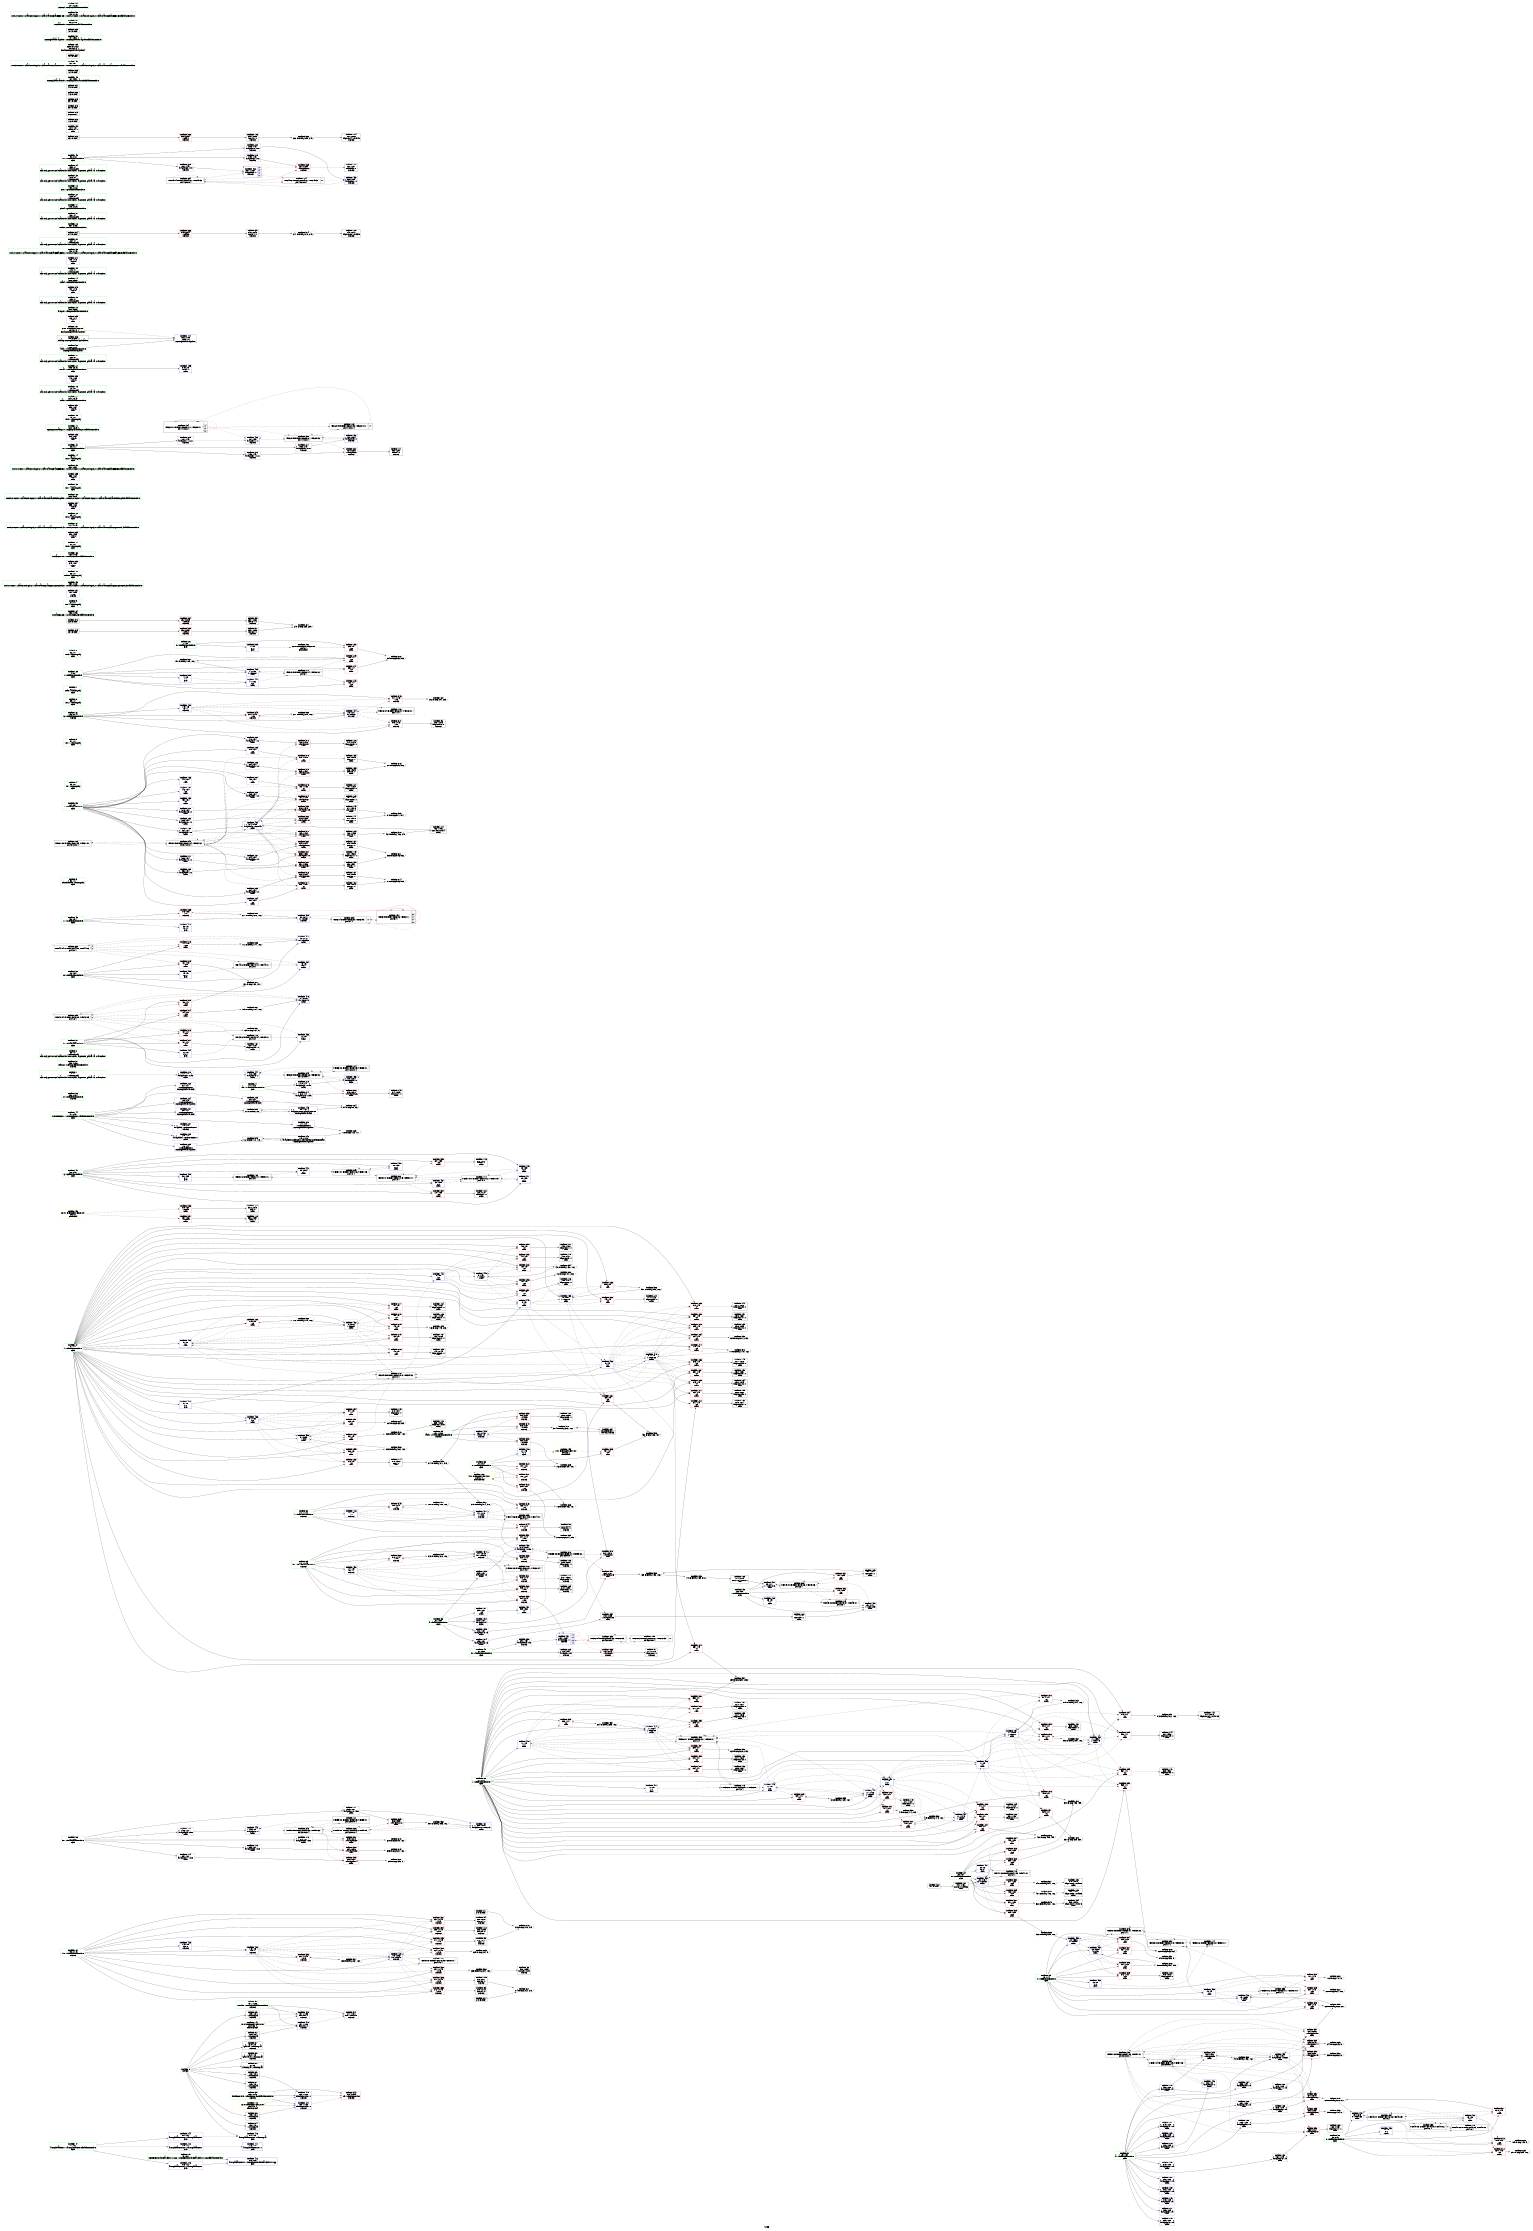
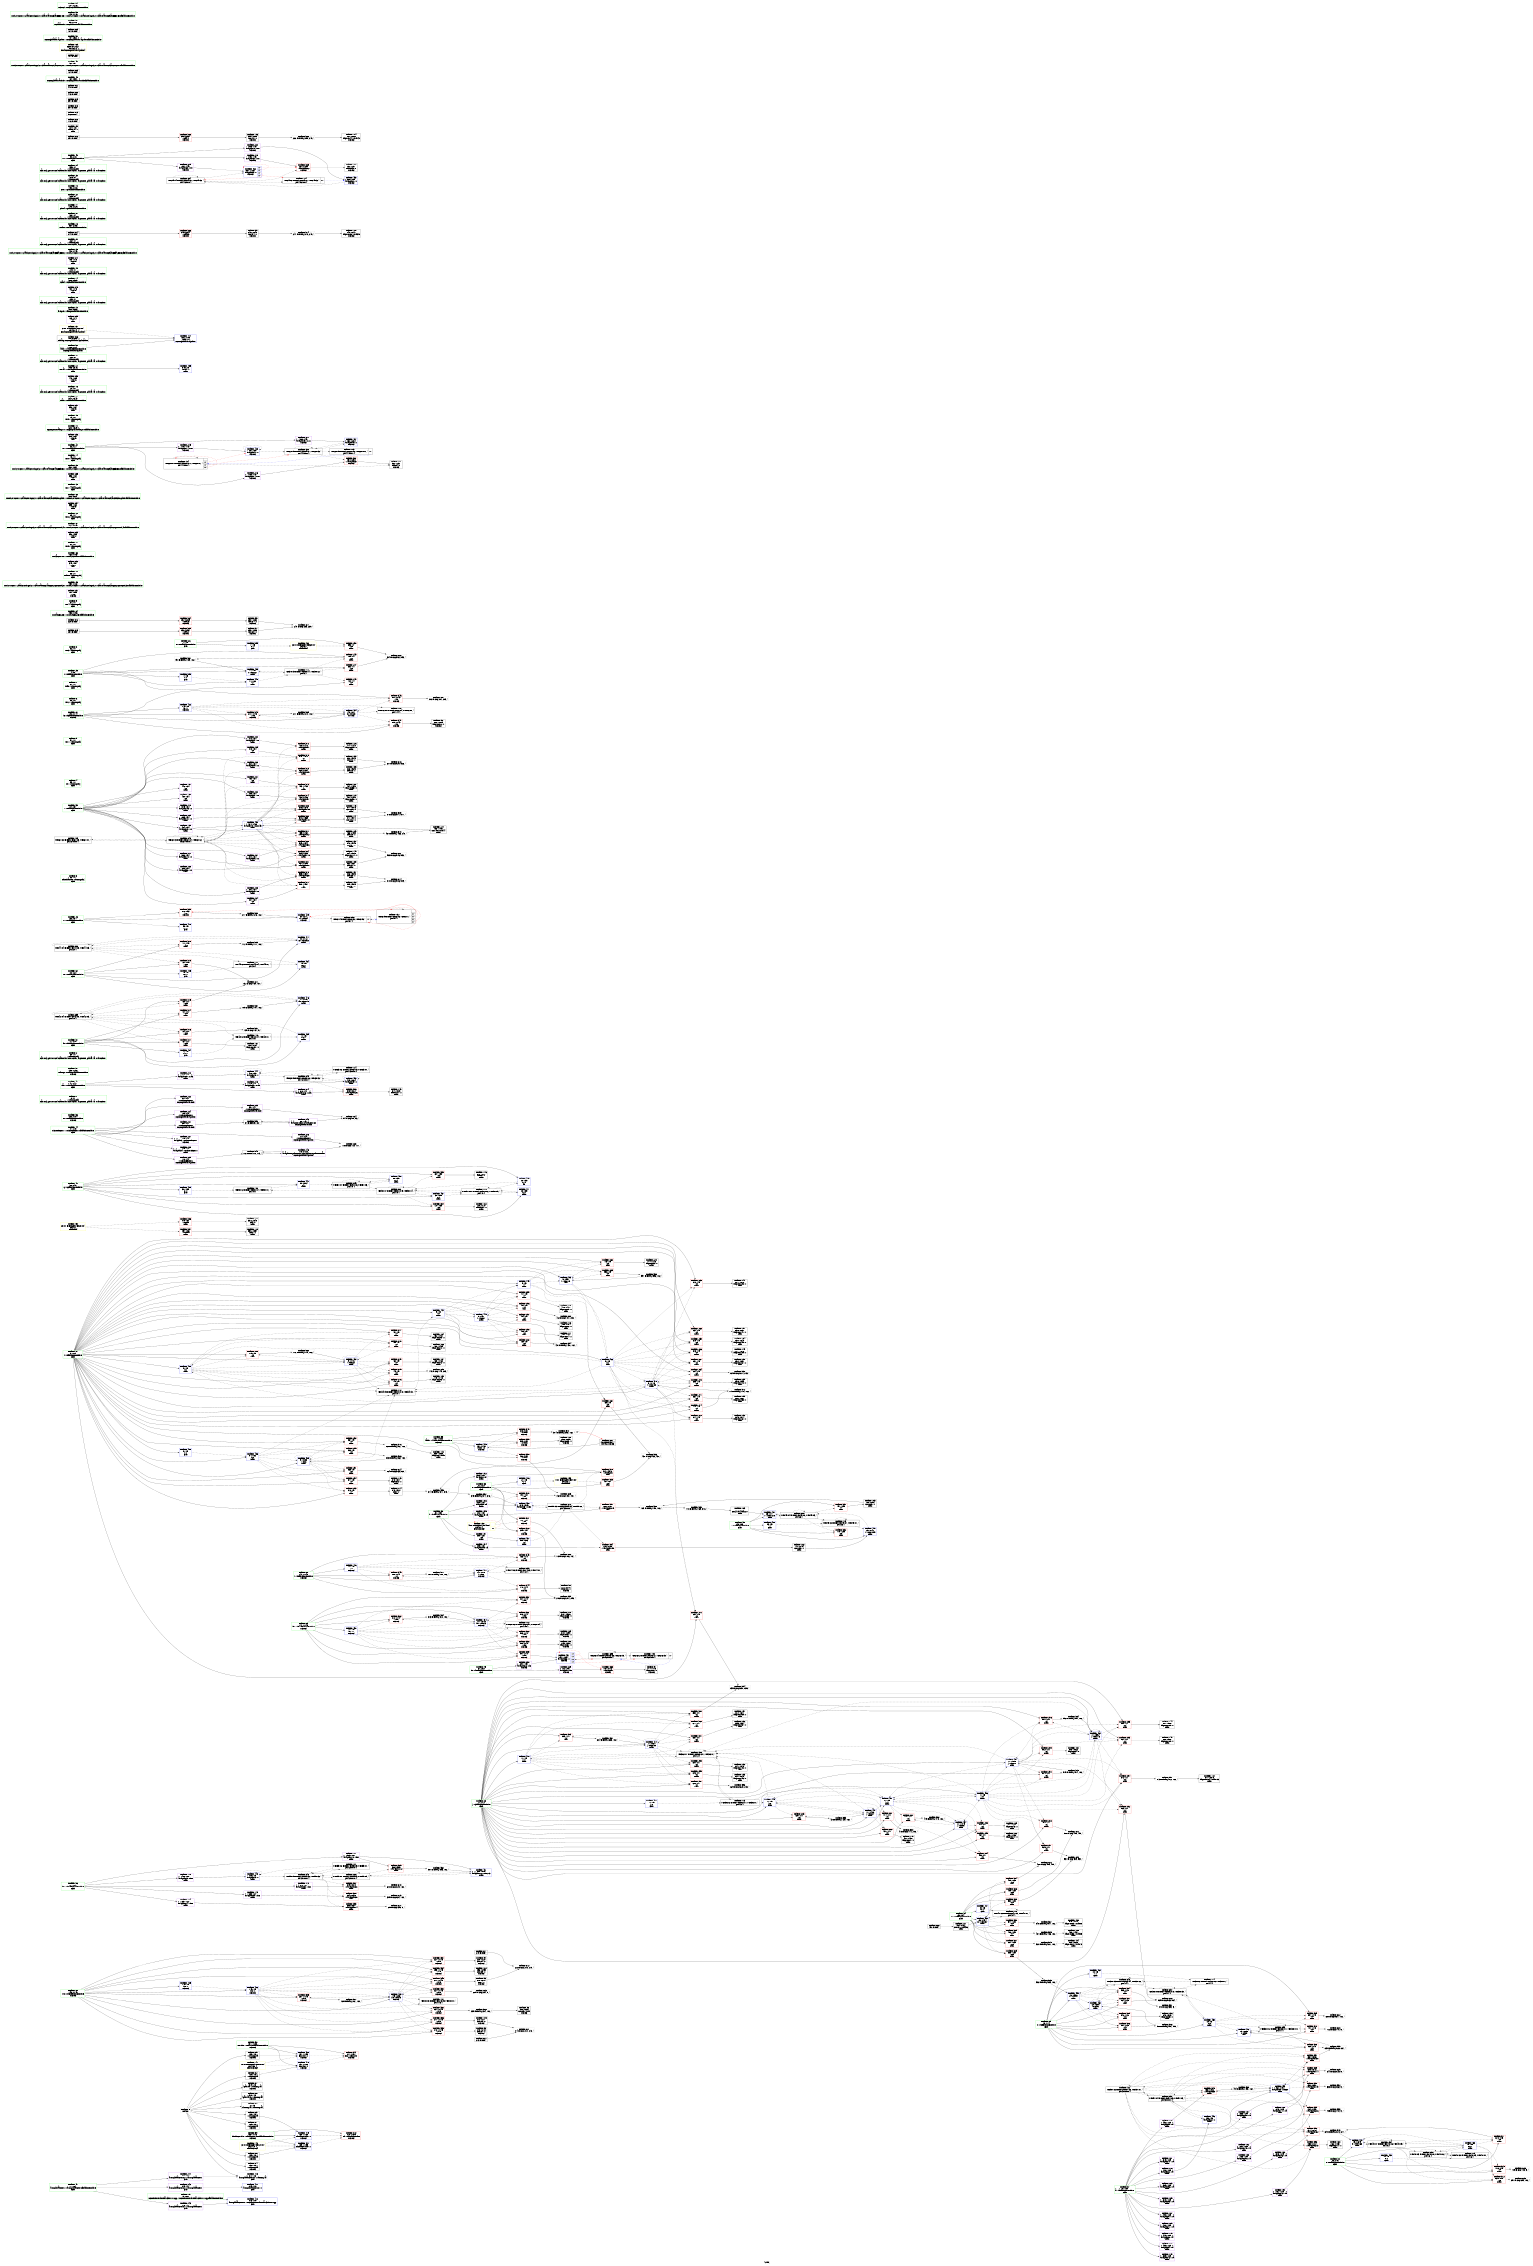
edge "NodeID: 734" -> "NodeID: 703": now "NodeID: 734" -> "NodeID: 101"
node "NodeID: 196": removed
edge "NodeID: 1" -> "NodeID: 212": now "NodeID: 41" -> "NodeID: 212"
node "NodeID: 475": text "main" -> "ins"
node "NodeID: 256": text "main" -> "add"
edge "NodeID: 400" -> "NodeID: 449": now "NodeID: 27" -> "NodeID: 449"
